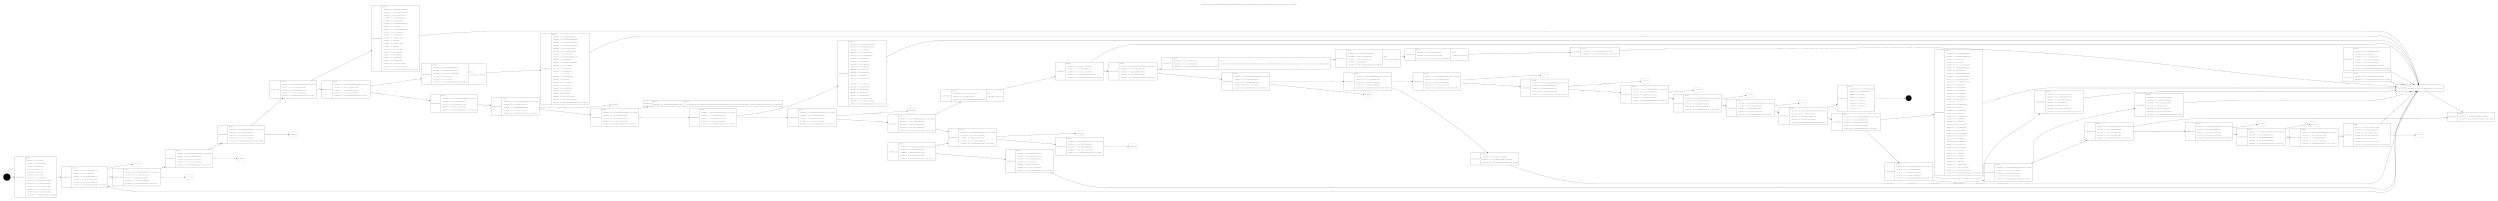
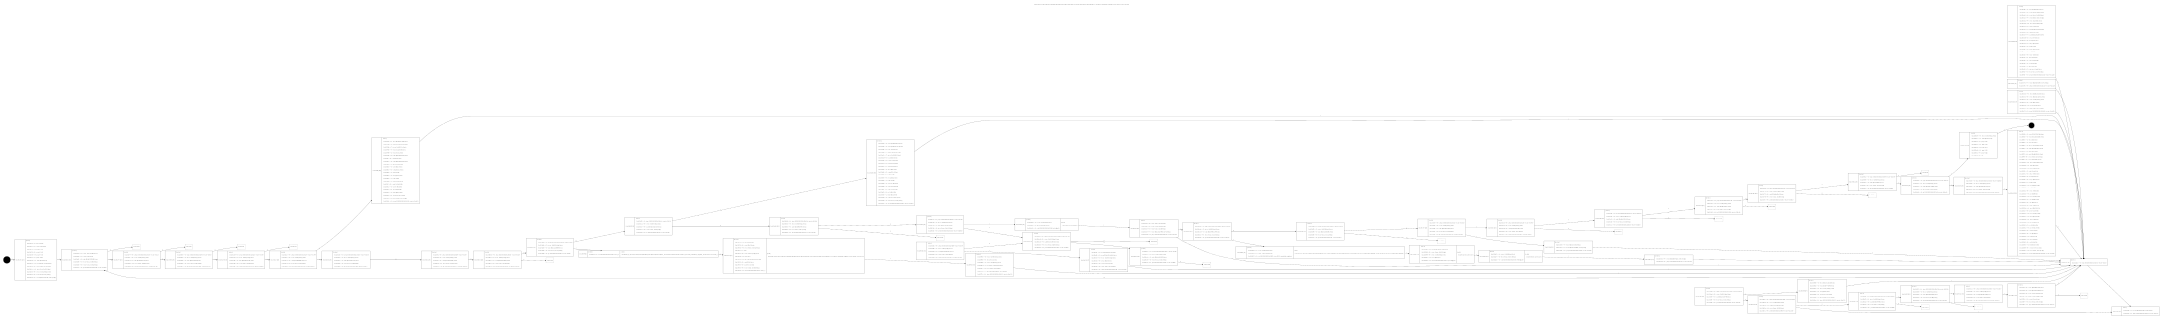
node "0x401e81 [30]": removed
node "0x401ccf [25]": removed
node "0x401f34 [44]": added
